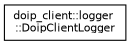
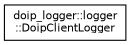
node "doip_client::logger ::DoipClientLogger": label "doip_client::logger ::DoipClientLogger" -> "doip_logger::logger ::DoipClientLogger"
